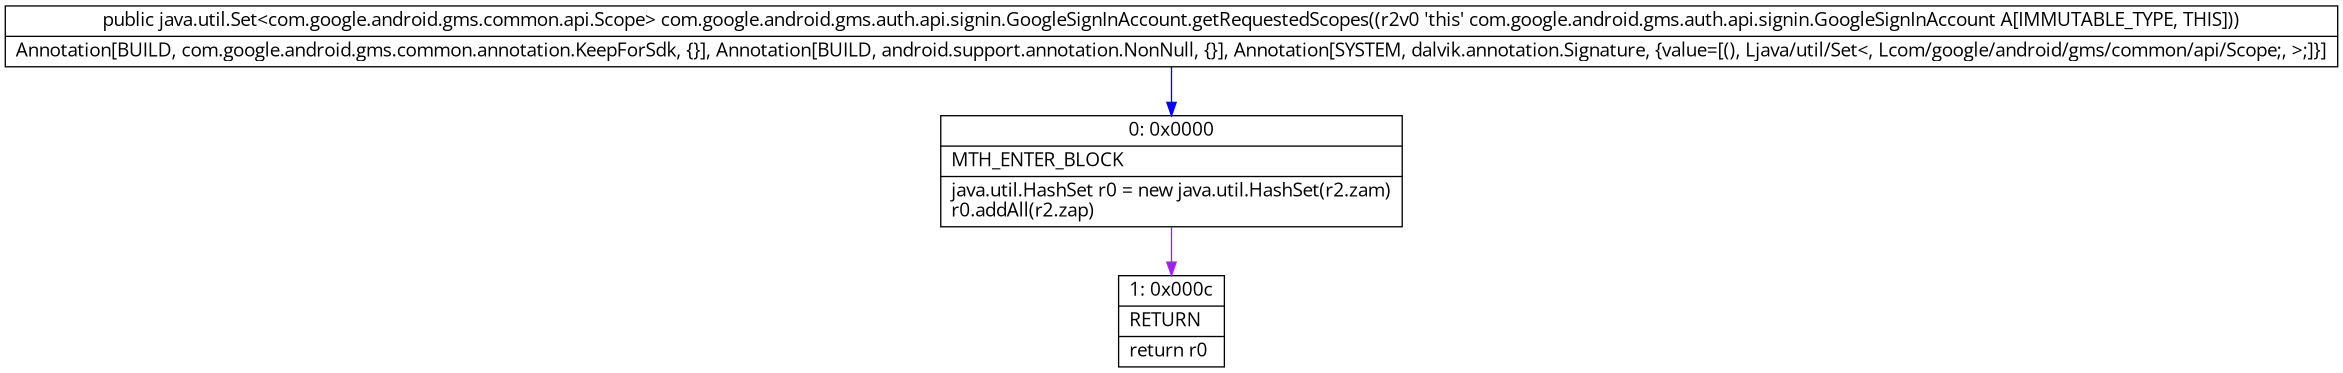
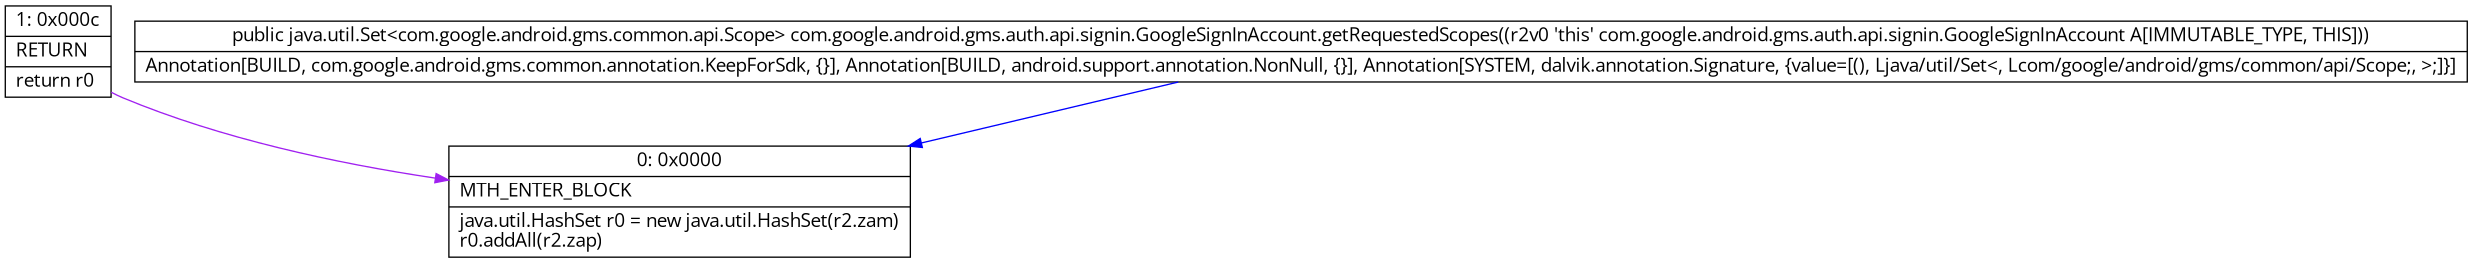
edge "0: 0x0000" -> "1: 0x000c": reversed
